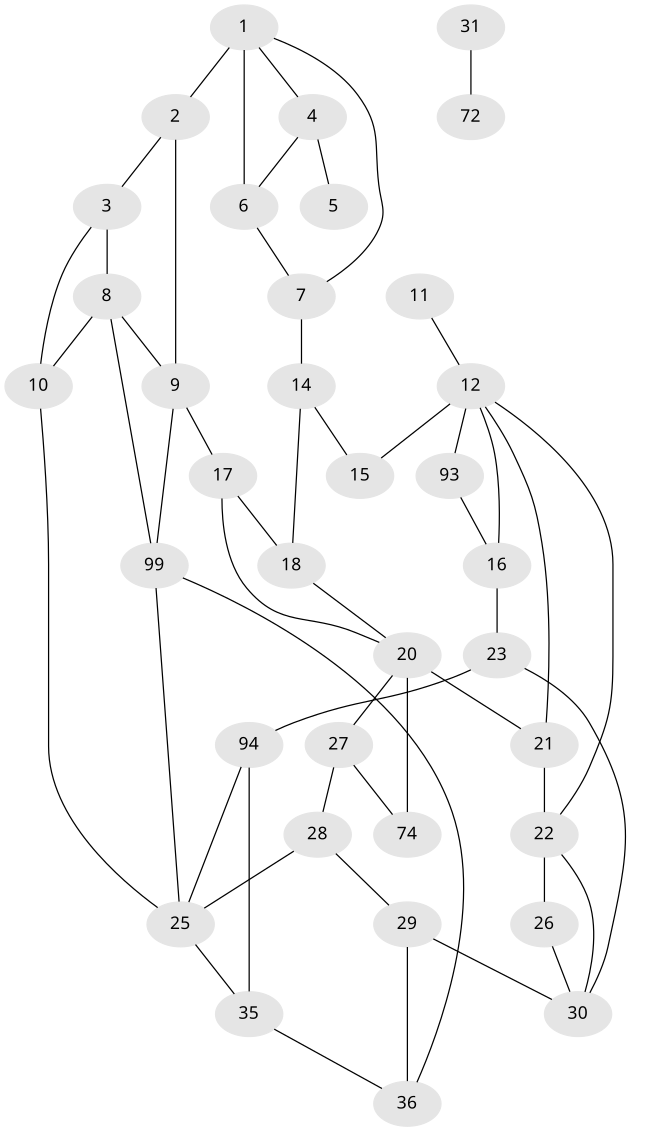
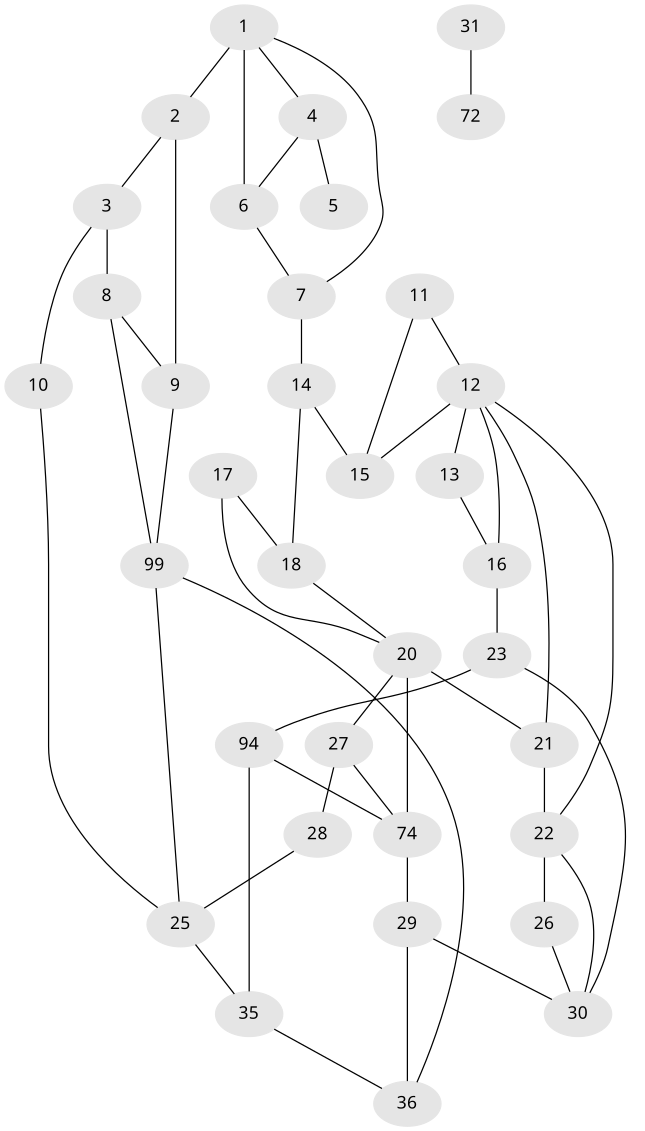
edge "8" -- "10": removed
edge "11" -- "15": added
edge "9" -- "17": removed
node "93": label "93" -> "13"
edge "94" -- "25": now "94" -- "74"
edge "28" -- "29": now "74" -- "29"
